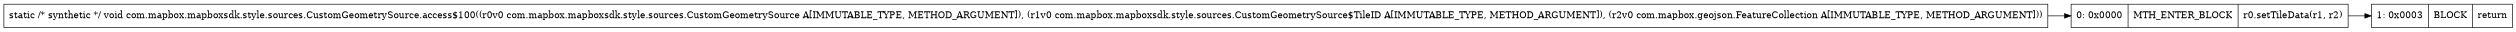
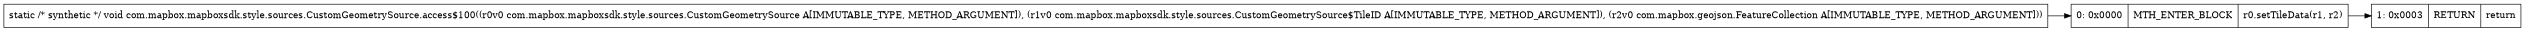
node "1: 0x0003": text "BLOCK" -> "RETURN"
